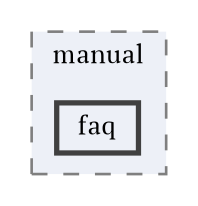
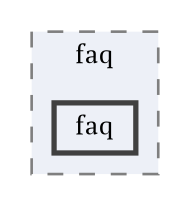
cluster "manual": label "manual" -> "faq"
